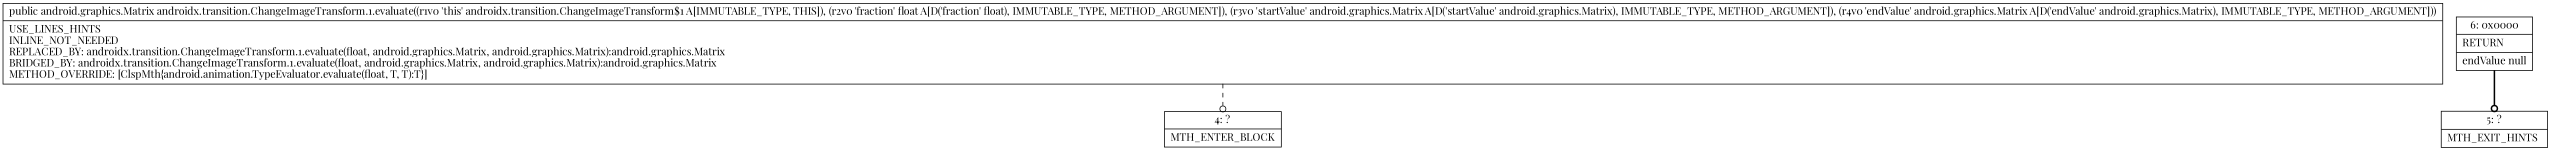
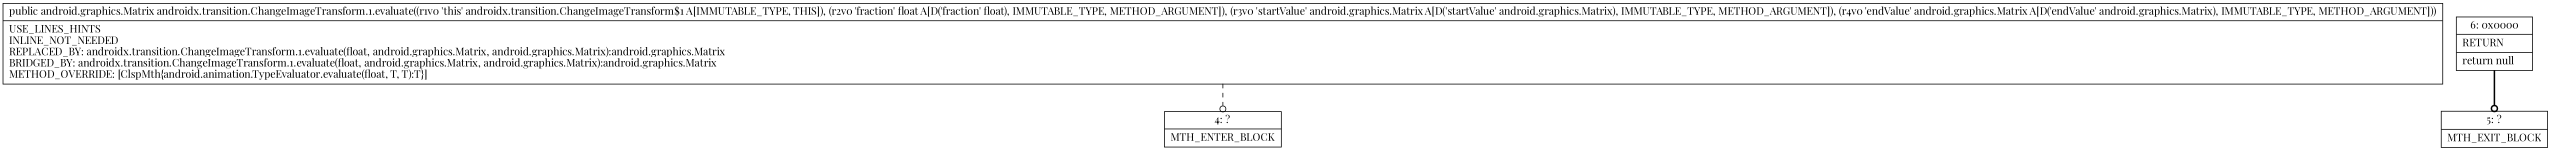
node "6: 0x0000": text "endValue null" -> "return null"
node "5: ?": text "MTH_EXIT_HINTS" -> "MTH_EXIT_BLOCK"
